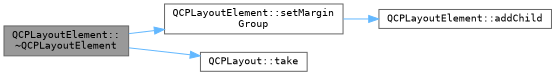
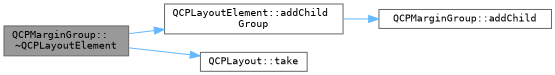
node "QCPLayoutElement::setMargin Group": label "QCPLayoutElement::setMargin Group" -> "QCPLayoutElement::addChild Group"
node "QCPLayoutElement::addChild": label "QCPLayoutElement::addChild" -> "QCPMarginGroup::addChild"
node "QCPLayoutElement:: ~QCPLayoutElement": label "QCPLayoutElement:: ~QCPLayoutElement" -> "QCPMarginGroup:: ~QCPLayoutElement"
